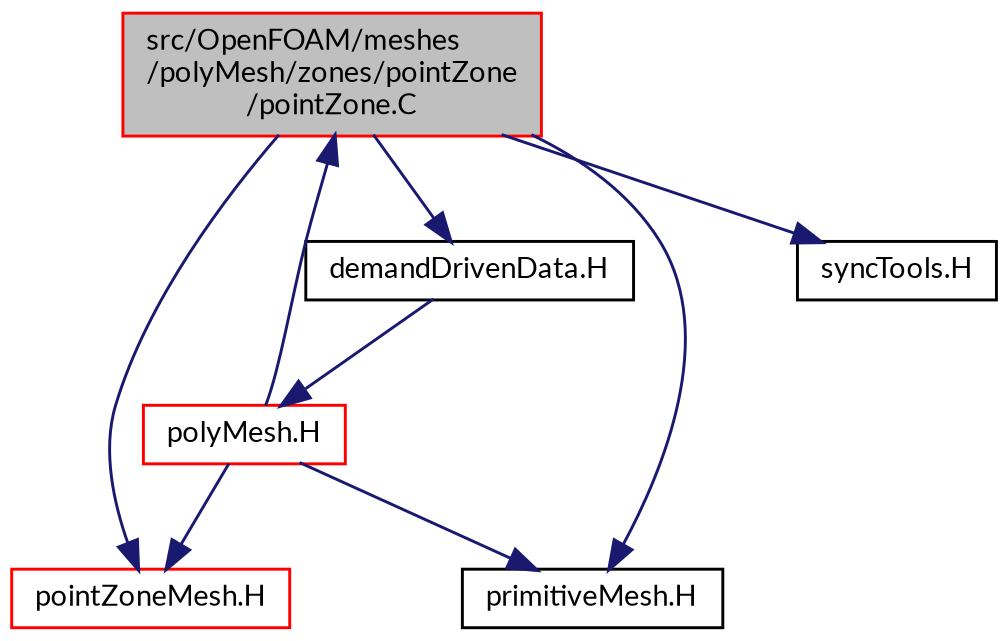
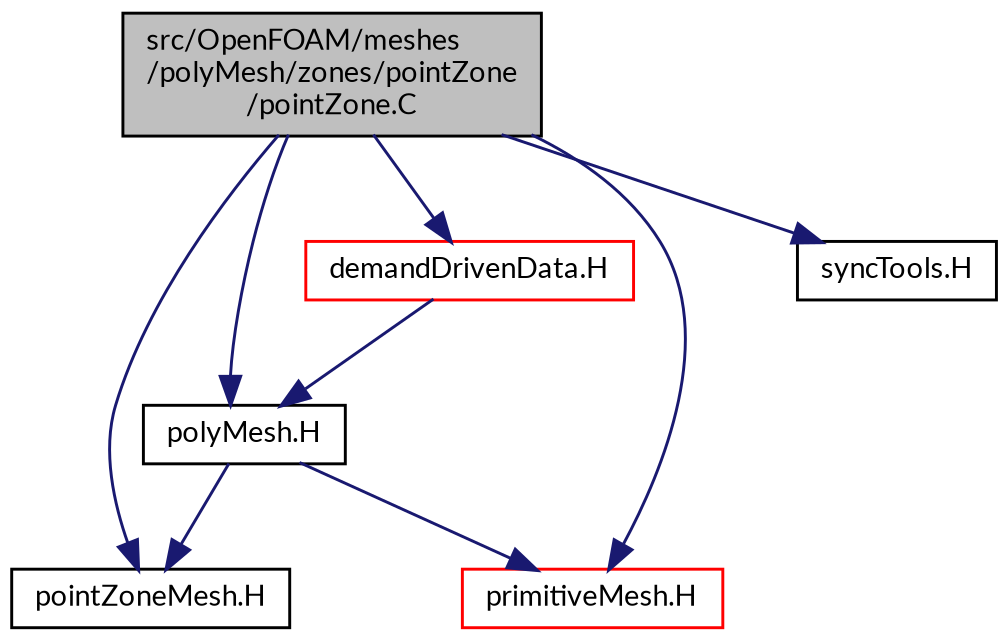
node "src/OpenFOAM/meshes /polyMesh/zones/pointZone /pointZone.C": color red -> black
node "demandDrivenData.H": color black -> red
edge "polyMesh.H" -> "src/OpenFOAM/meshes /polyMesh/zones/pointZone /pointZone.C": reversed
node "polyMesh.H": color red -> black
node "pointZoneMesh.H": color red -> black
node "primitiveMesh.H": color black -> red
